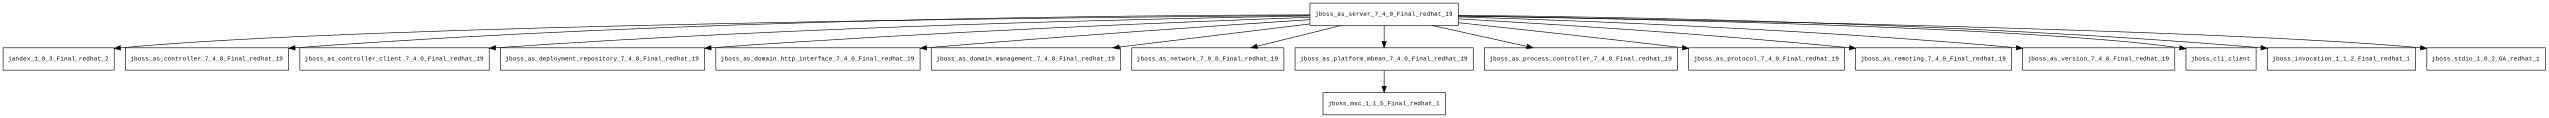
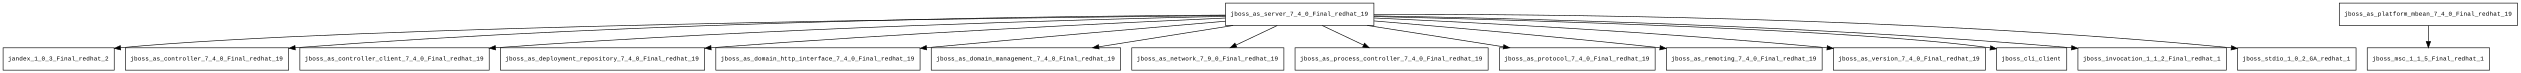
edge "jboss_as_server_7_4_0_Final_redhat_19" -> "jboss_as_platform_mbean_7_4_0_Final_redhat_19": removed
